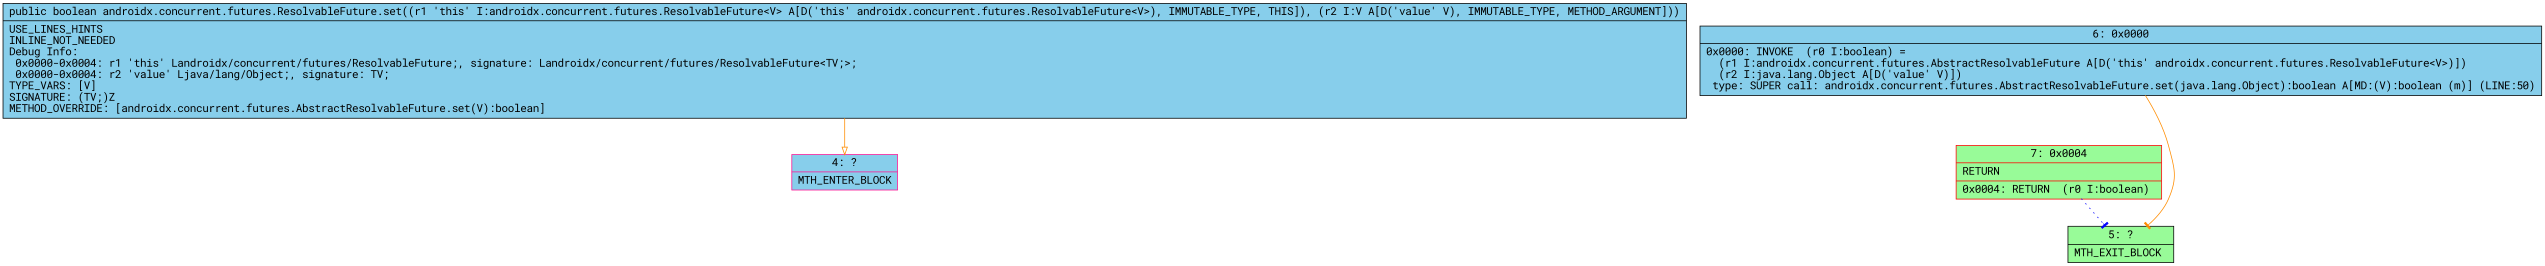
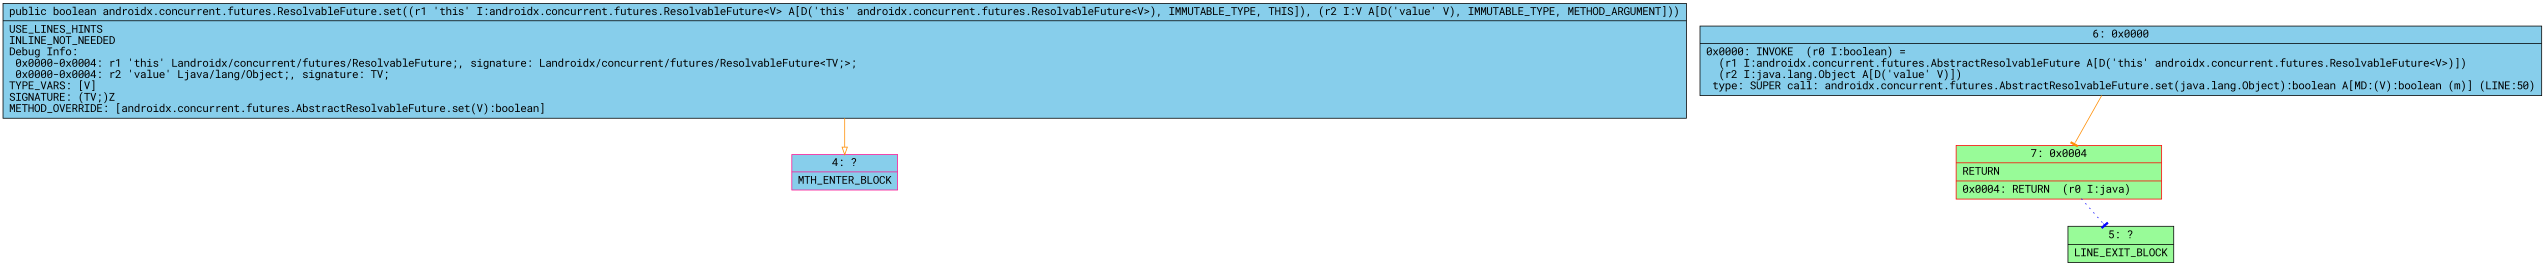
edge "6: 0x0000" -> "5: ?": now "6: 0x0000" -> "7: 0x0004"
node "7: 0x0004": text "0x0004: RETURN  (r0 I:boolean)" -> "0x0004: RETURN  (r0 I:java)"
node "5: ?": text "MTH_EXIT_BLOCK" -> "LINE_EXIT_BLOCK"
